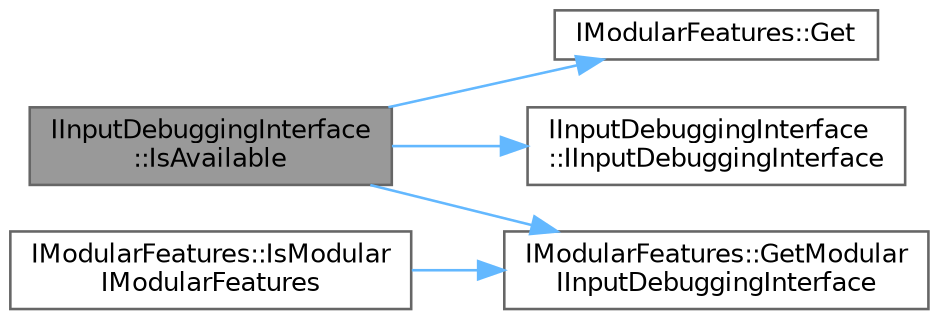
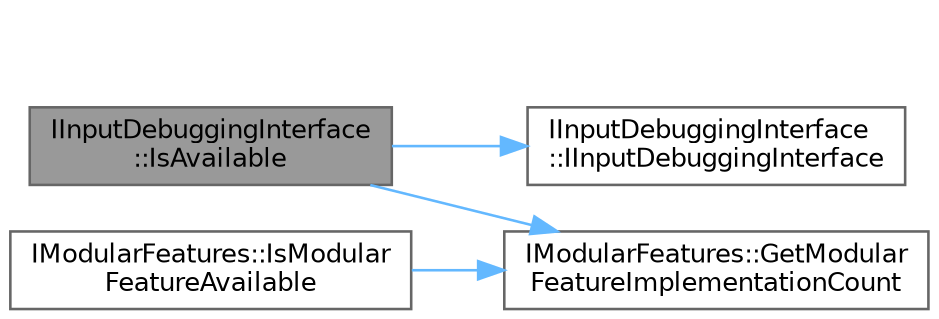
node "IModularFeatures::Get": removed
node "IModularFeatures::IsModular IModularFeatures": label "IModularFeatures::IsModular IModularFeatures" -> "IModularFeatures::IsModular FeatureAvailable"
node "IModularFeatures::GetModular IInputDebuggingInterface": label "IModularFeatures::GetModular IInputDebuggingInterface" -> "IModularFeatures::GetModular FeatureImplementationCount"
